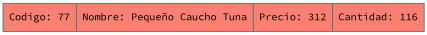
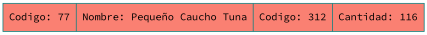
node "Codigo: 77": text "Precio: 312" -> "Codigo: 312"
